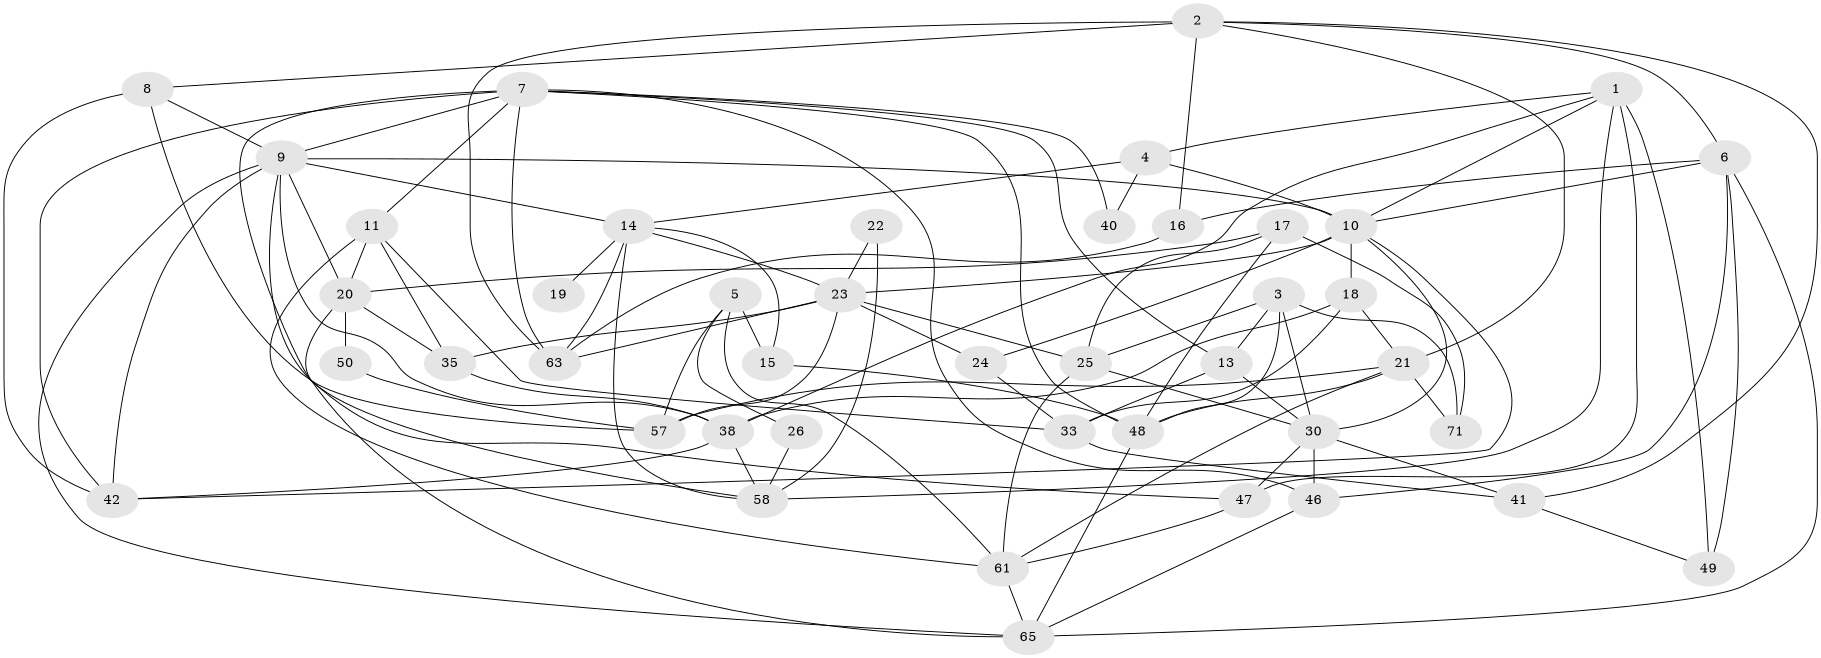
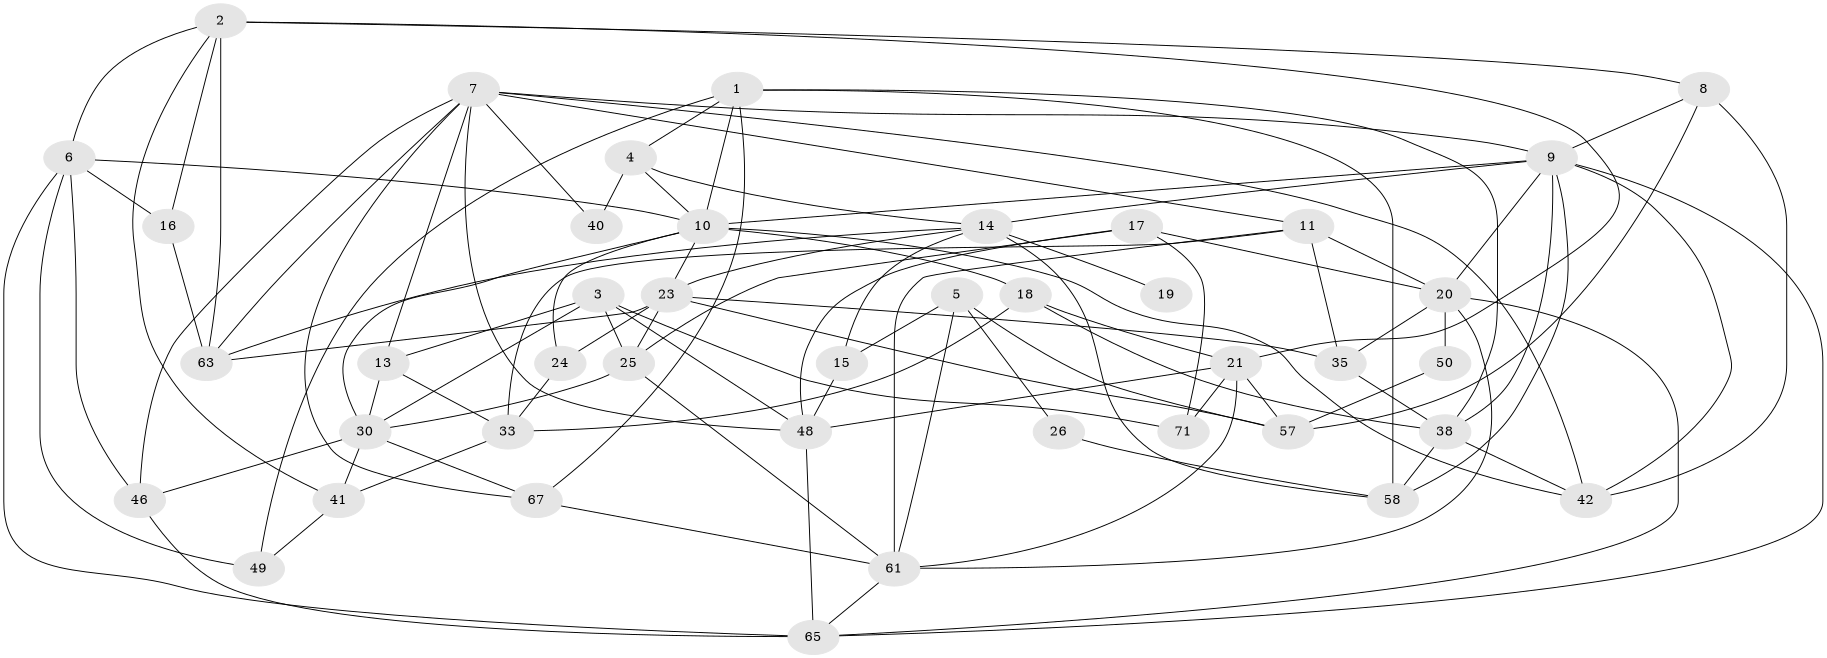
node "22": removed
node "47": label "47" -> "67"
edge "20" -- "61": added
